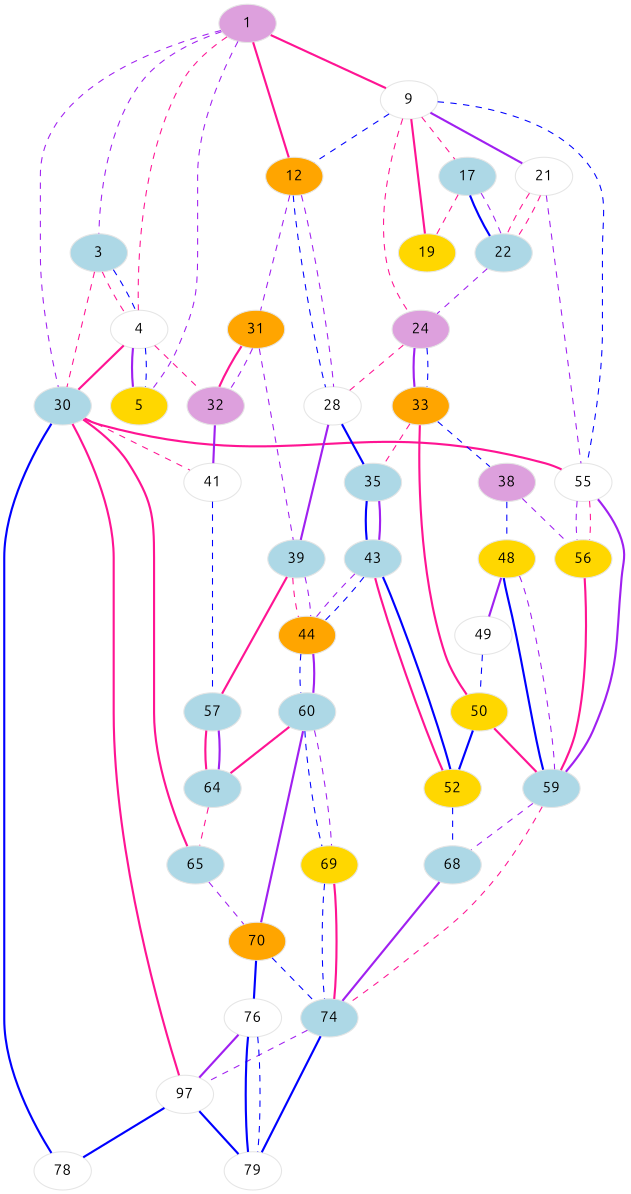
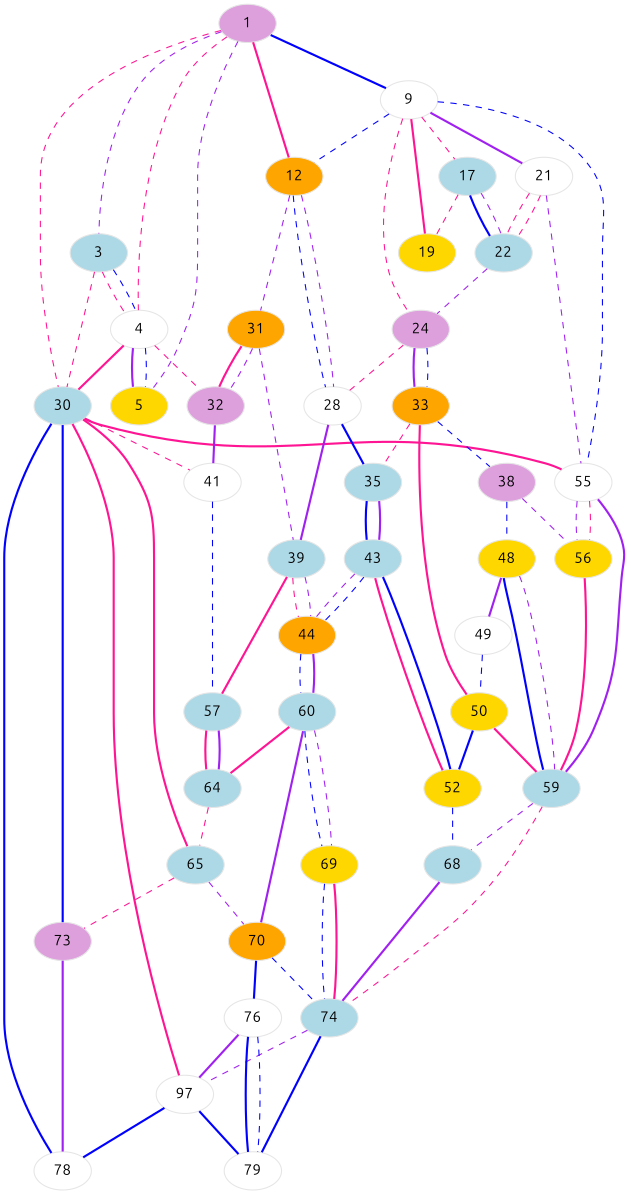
edge "1" -- "9": color deeppink -> blue
edge "1" -- "30": color purple -> deeppink
node "73": added
